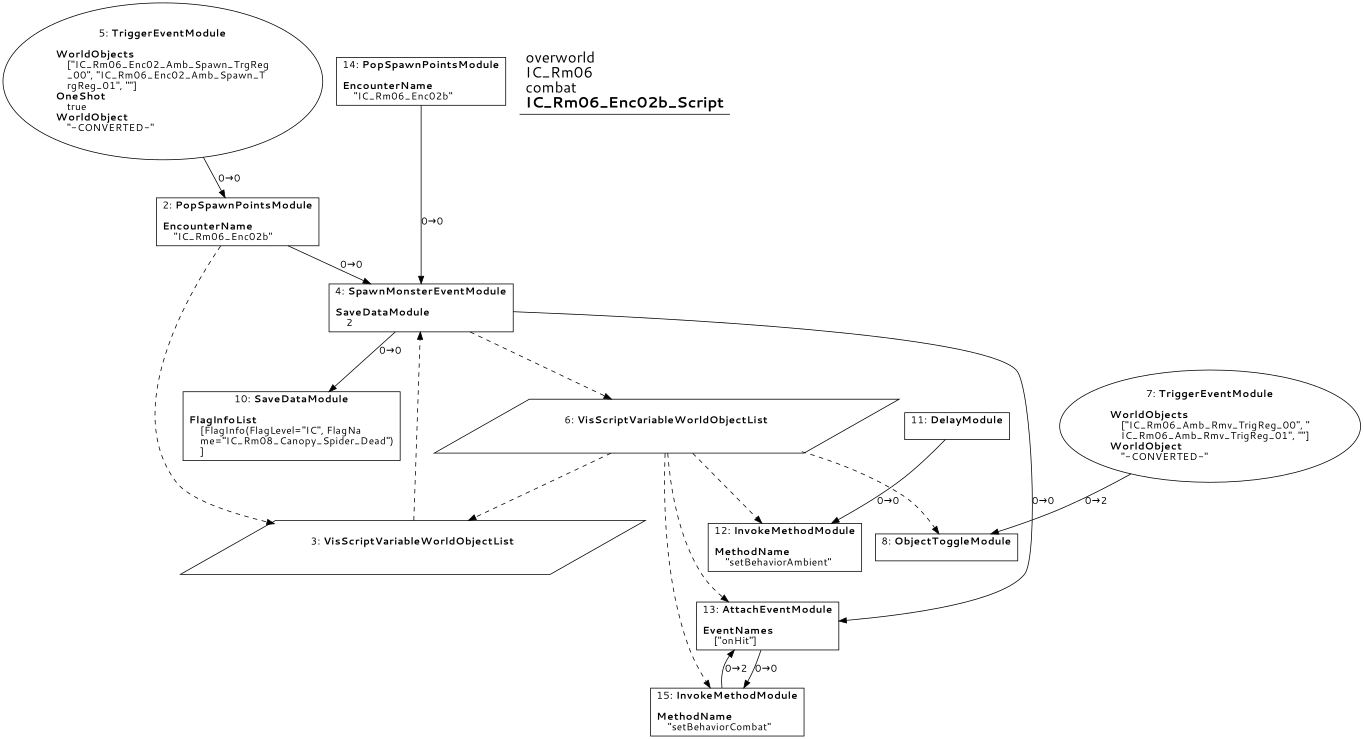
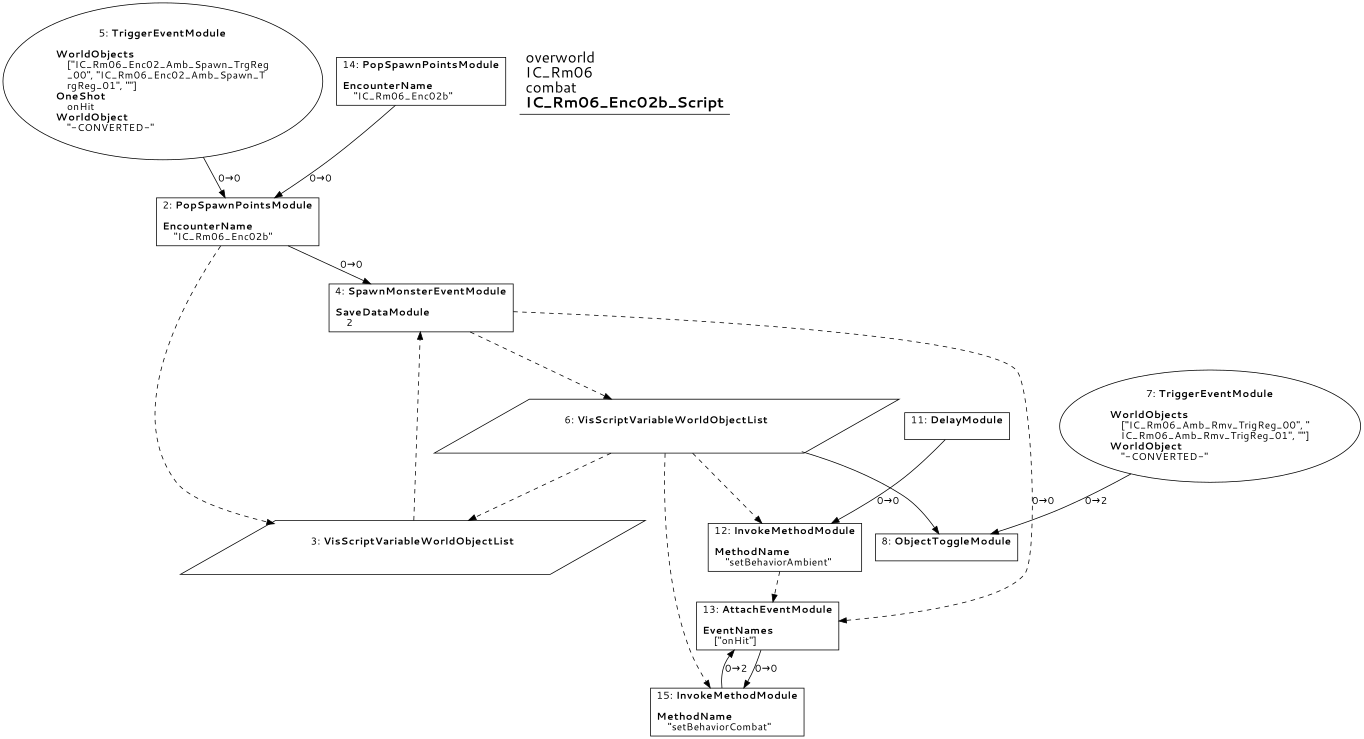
node "5:": text "true" -> "onHit"
edge "14:" -> "4:": now "14:" -> "2:"
edge "4:" -> "13:": style solid -> dashed
node "10:": removed
edge "6:" -> "8:": style dashed -> solid
edge "6:" -> "13:": now "12:" -> "13:"
